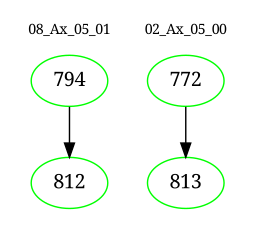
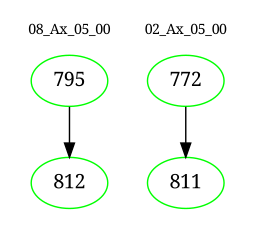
cluster "08_Ax_05_01": label "08_Ax_05_01" -> "08_Ax_05_00"
node "794": label "794" -> "795"
node "813": label "813" -> "811"
